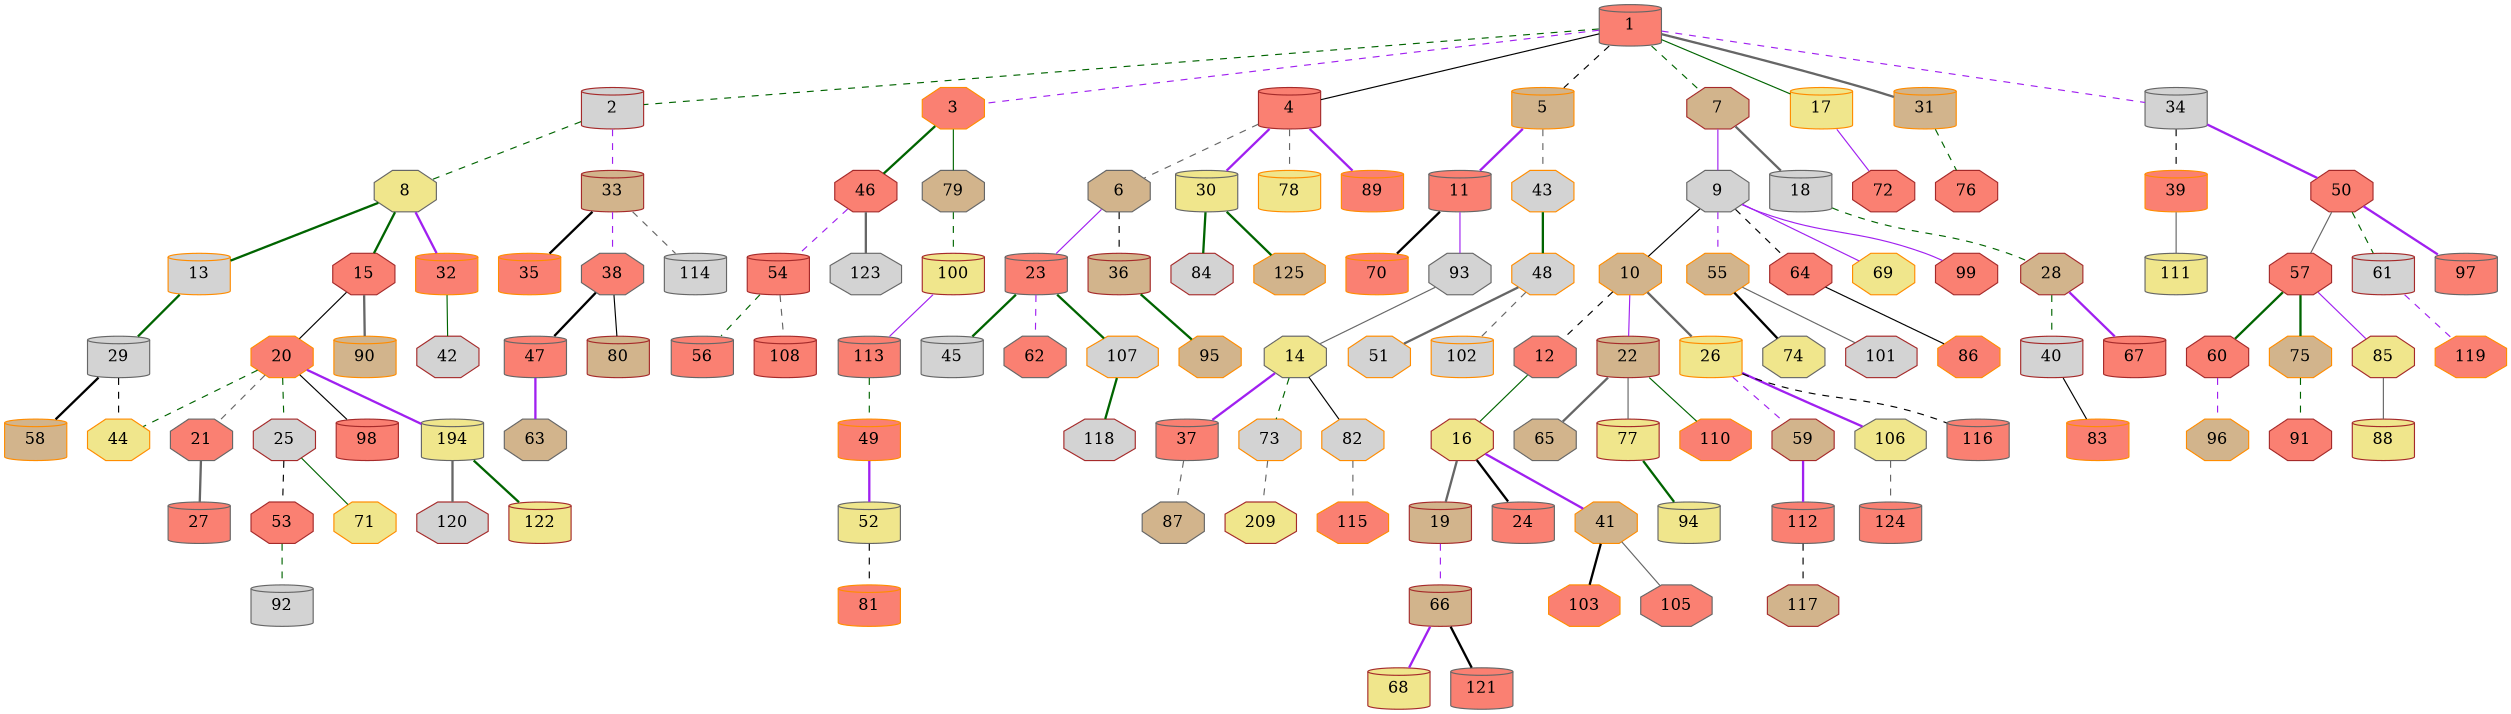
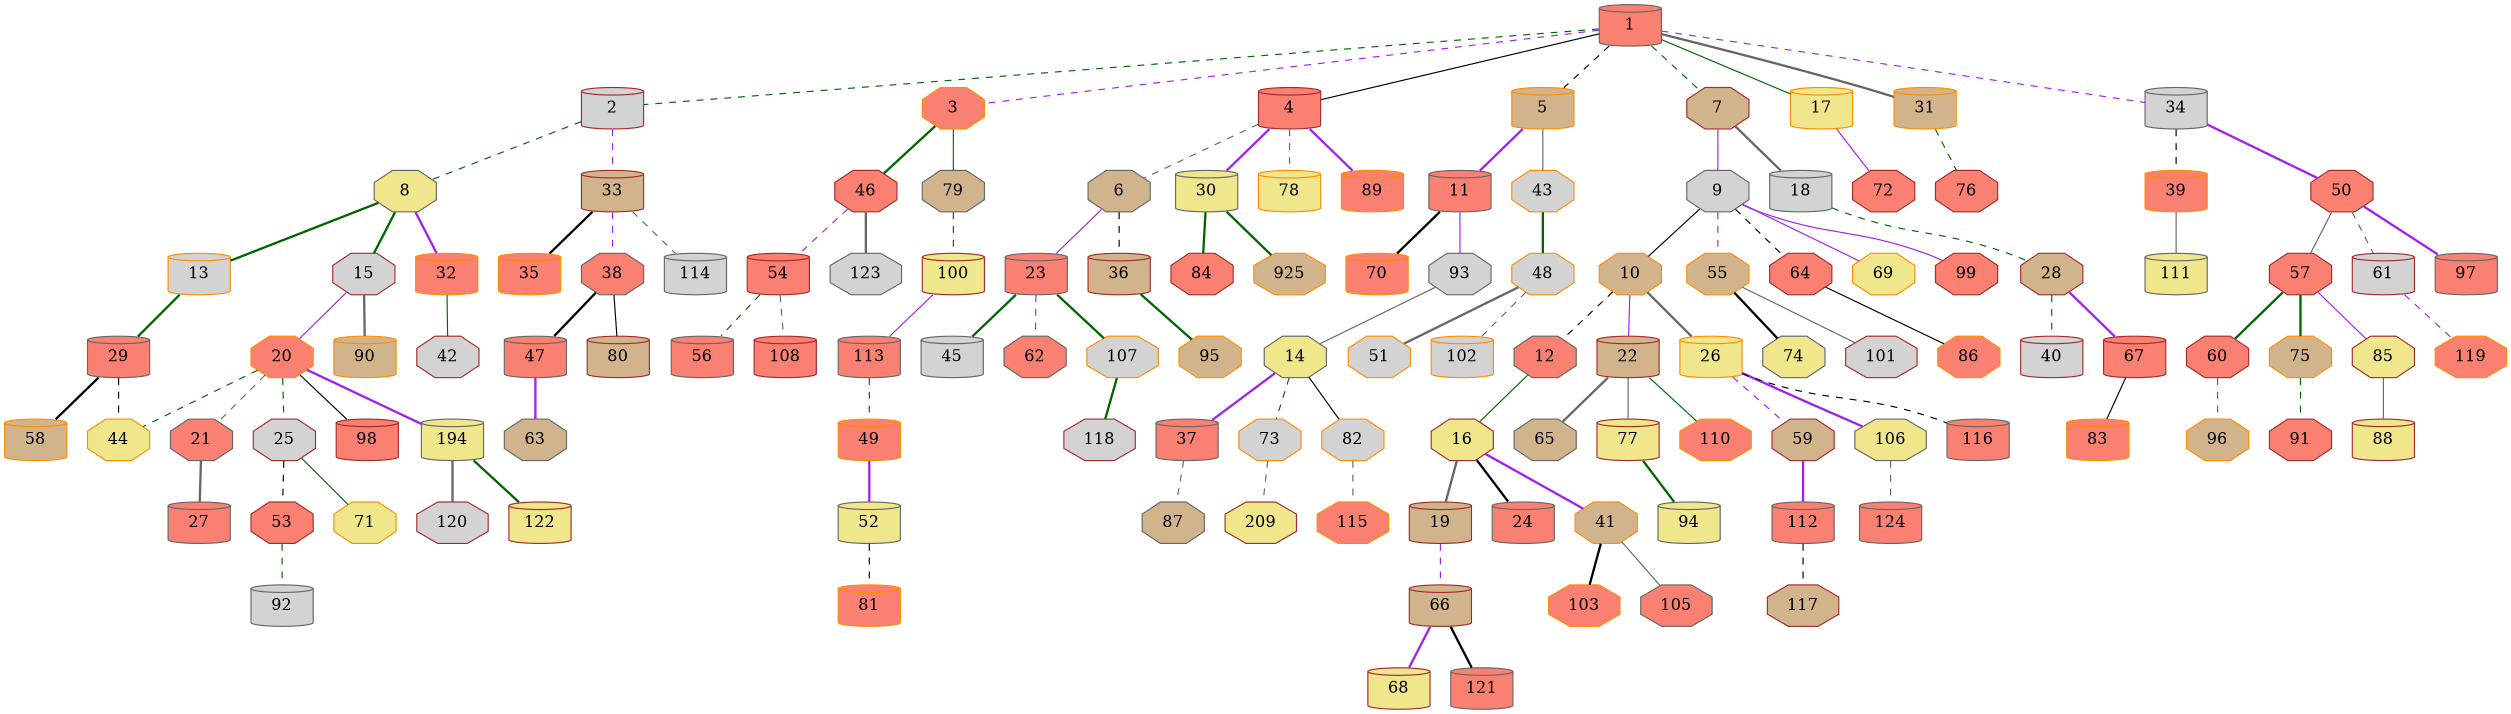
edge "5" -- "43": style dashed -> solid
edge "50" -- "61": color darkgreen -> gray40
node "15": fillcolor salmon -> lightgrey
node "84": fillcolor lightgrey -> salmon
node "125": label "125" -> "925"
edge "15" -- "20": color black -> purple
node "29": fillcolor lightgrey -> salmon
edge "40" -- "83": now "67" -- "83"
